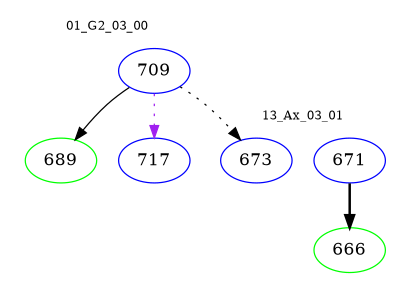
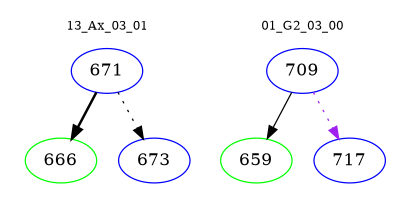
edge "709" -> "673": now "671" -> "673"
node "689": label "689" -> "659"
